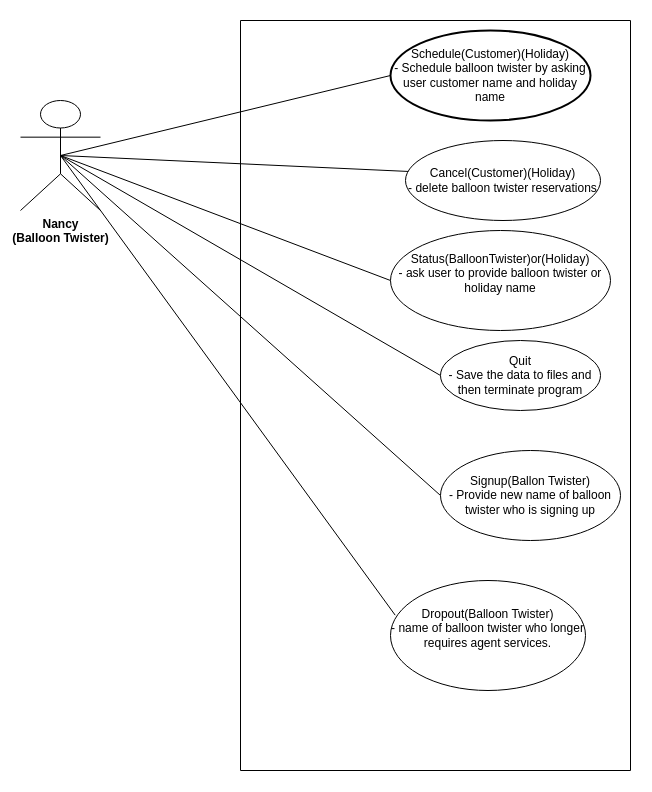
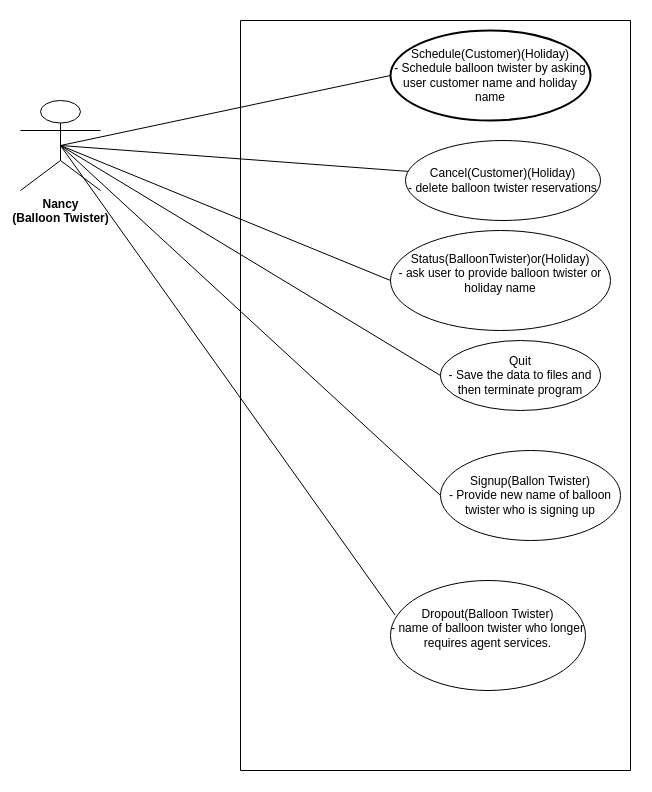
node "Nancy (Balloon Twister)": size 80x110 -> 80x90
